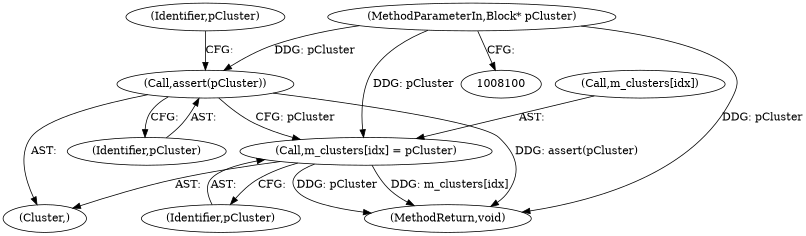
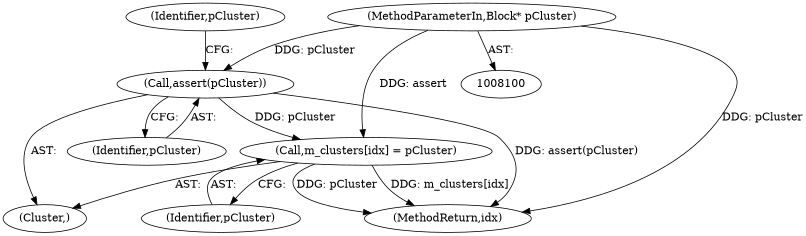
edge "(MethodParameterIn,Block* pCluster)" -> "1008100": label "CFG: " -> "AST: "
edge "(MethodParameterIn,Block* pCluster)" -> "(Call,m_clusters[idx] = pCluster)": label "DDG: pCluster" -> "DDG: assert"
node "(Call,m_clusters[idx])": removed
edge "(Call,assert(pCluster))" -> "(Call,m_clusters[idx] = pCluster)": label "CFG: pCluster" -> "DDG: pCluster"
node "(MethodReturn,void)": label "(MethodReturn,void)" -> "(MethodReturn,idx)"
